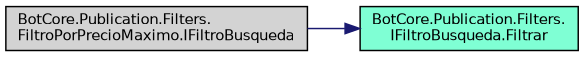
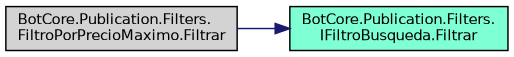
node "BotCore.Publication.Filters. FiltroPorPrecioMaximo.IFiltroBusqueda": label "BotCore.Publication.Filters. FiltroPorPrecioMaximo.IFiltroBusqueda" -> "BotCore.Publication.Filters. FiltroPorPrecioMaximo.Filtrar"
